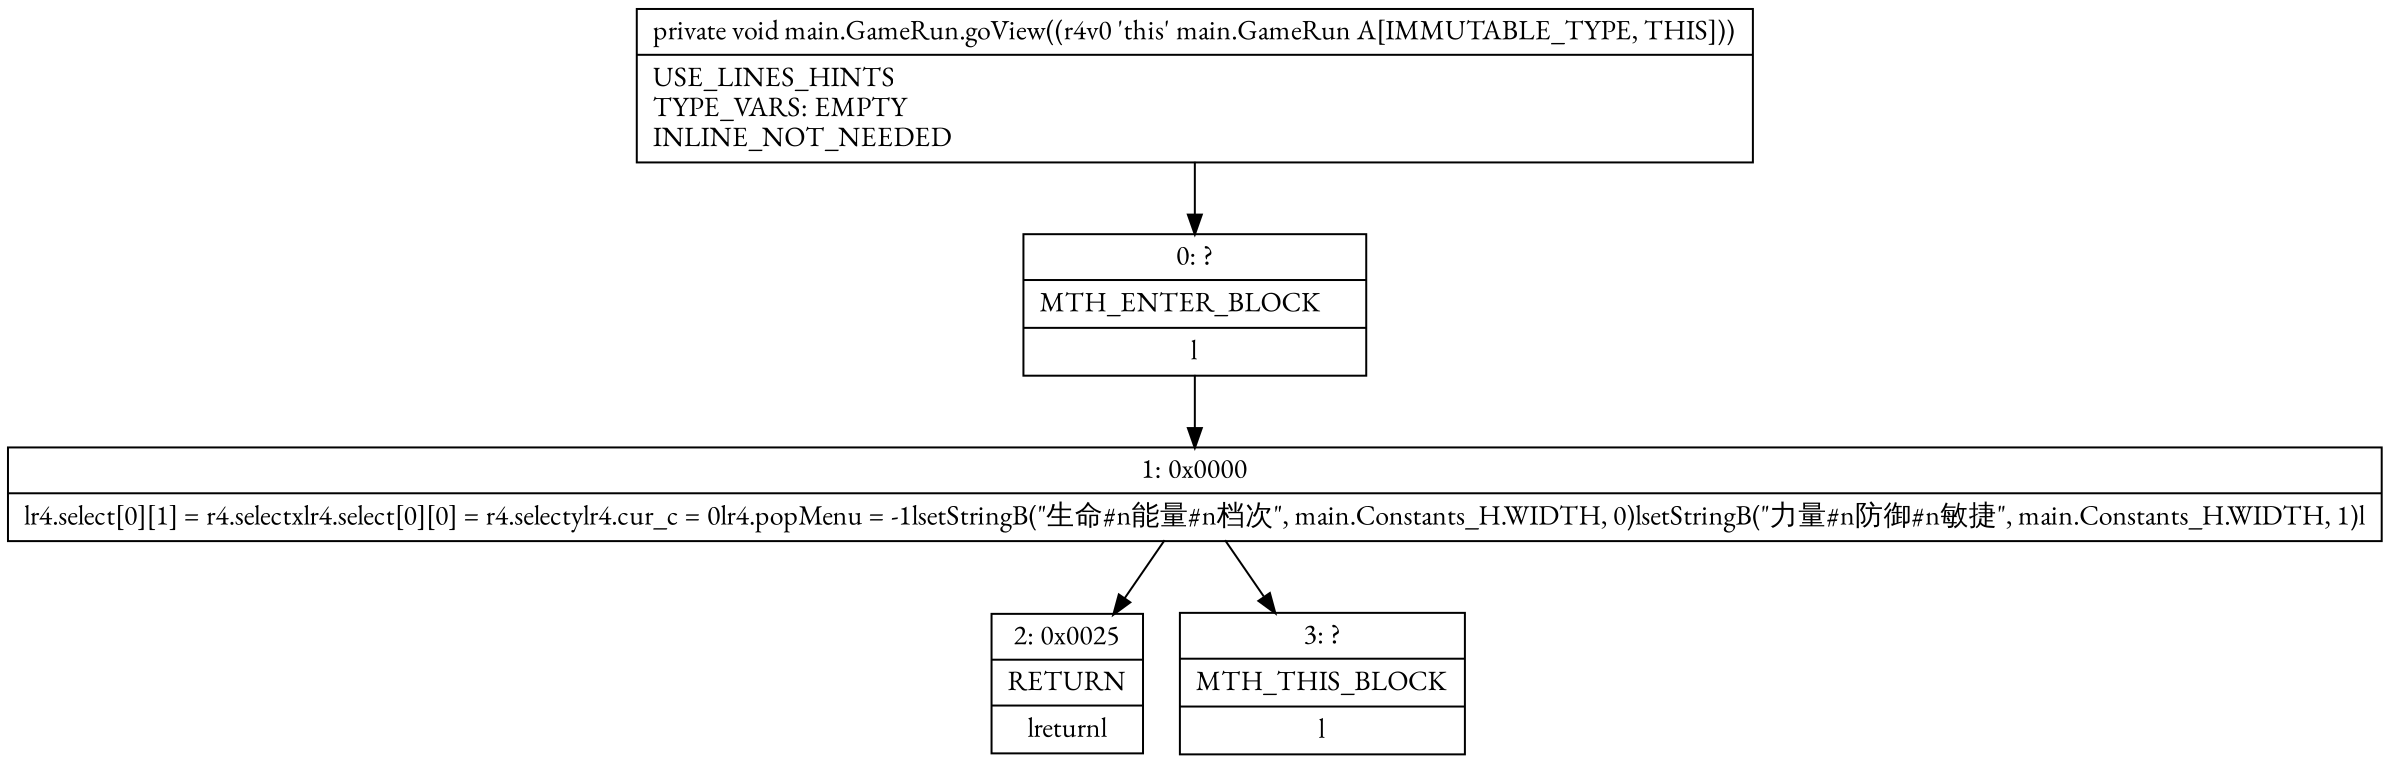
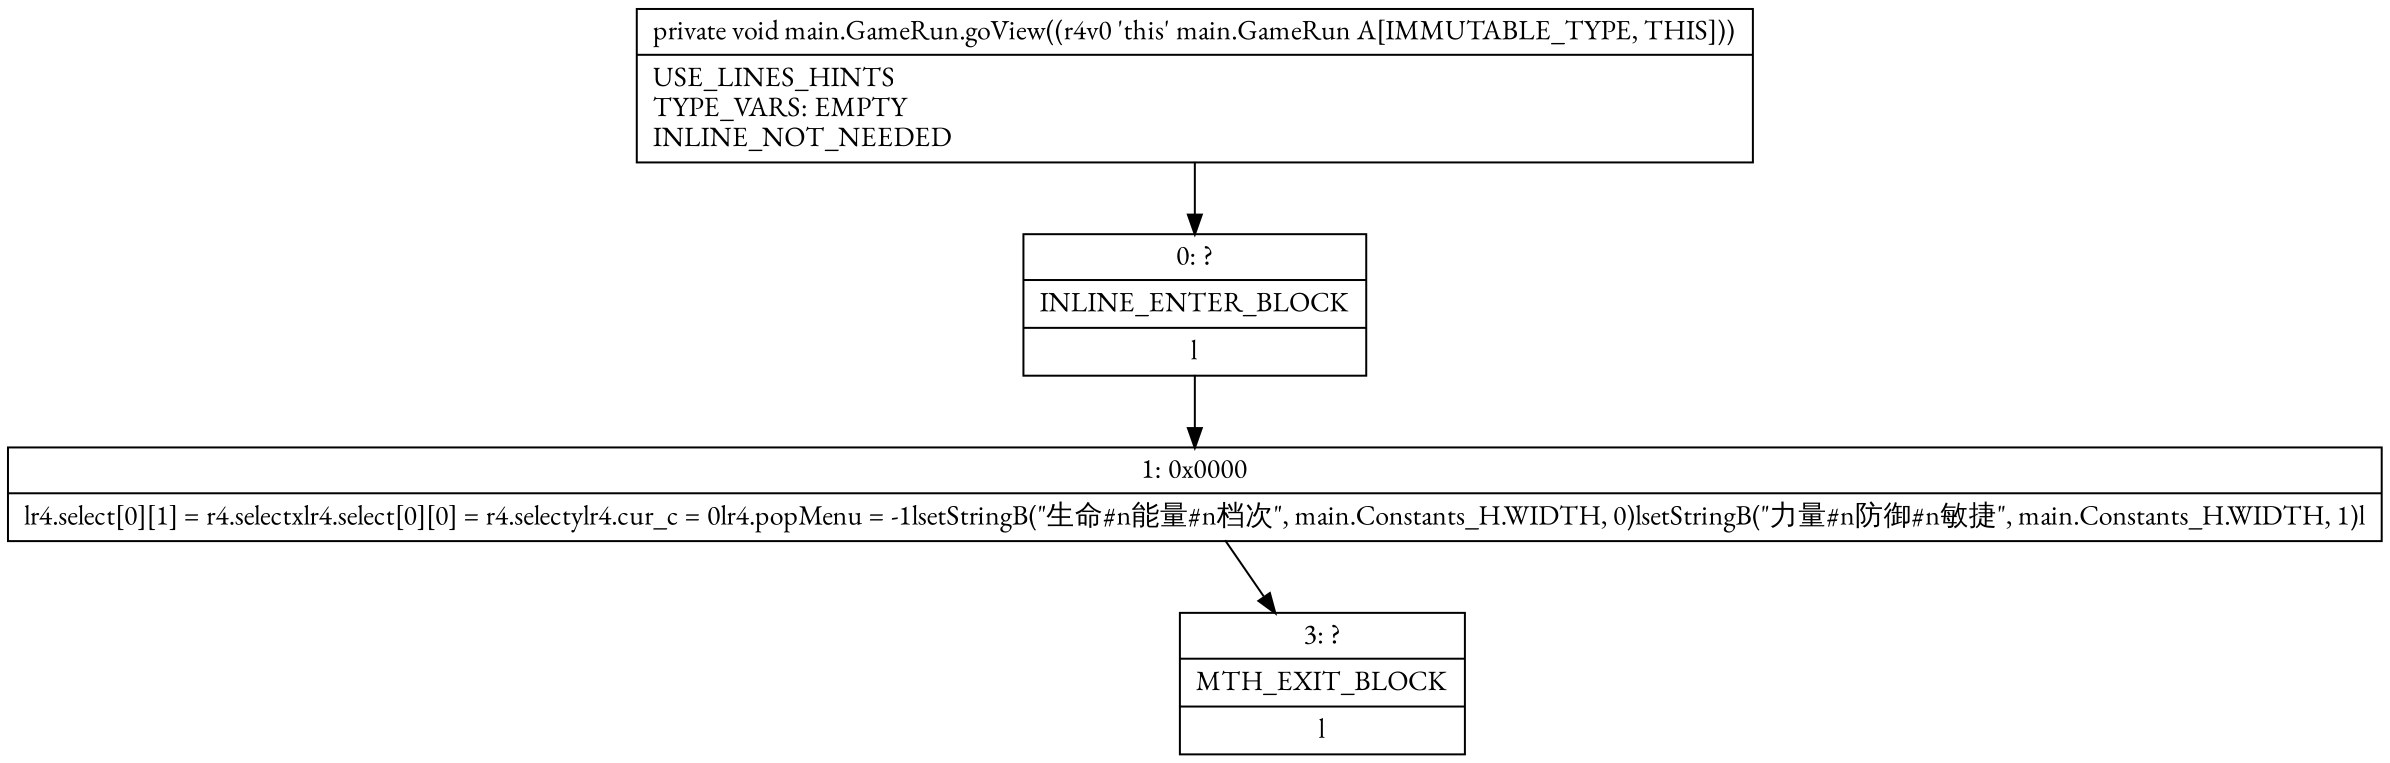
node "0: ?": text "MTH_ENTER_BLOCK" -> "INLINE_ENTER_BLOCK"
node "3: ?": text "MTH_THIS_BLOCK" -> "MTH_EXIT_BLOCK"
node "2: 0x0025": removed
